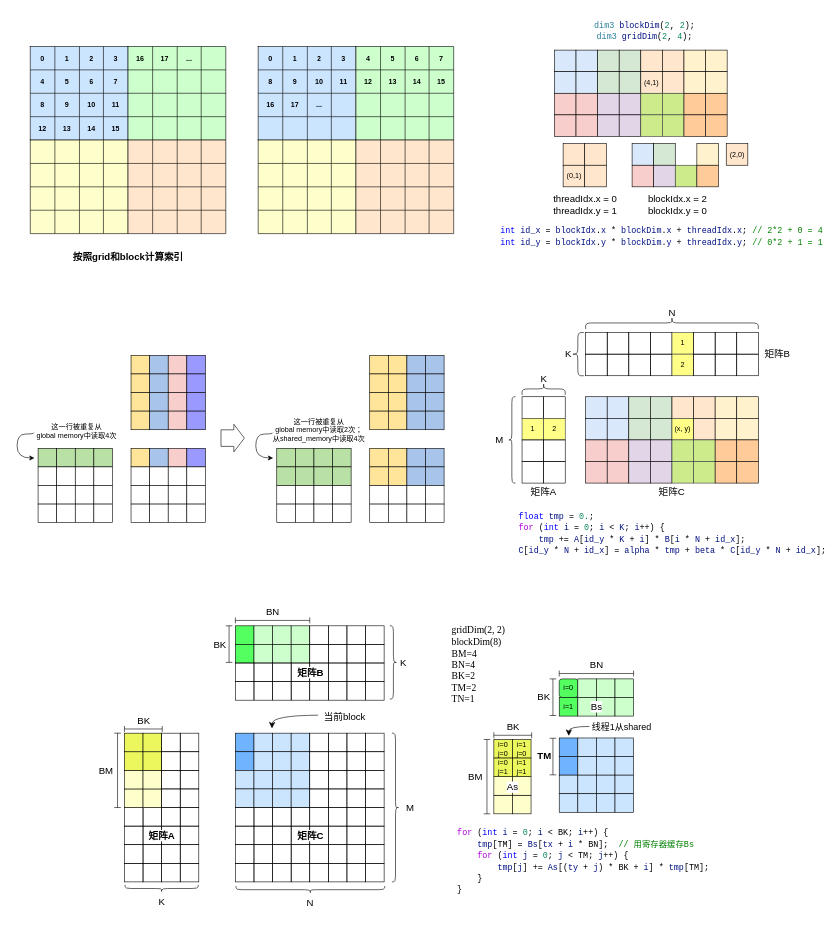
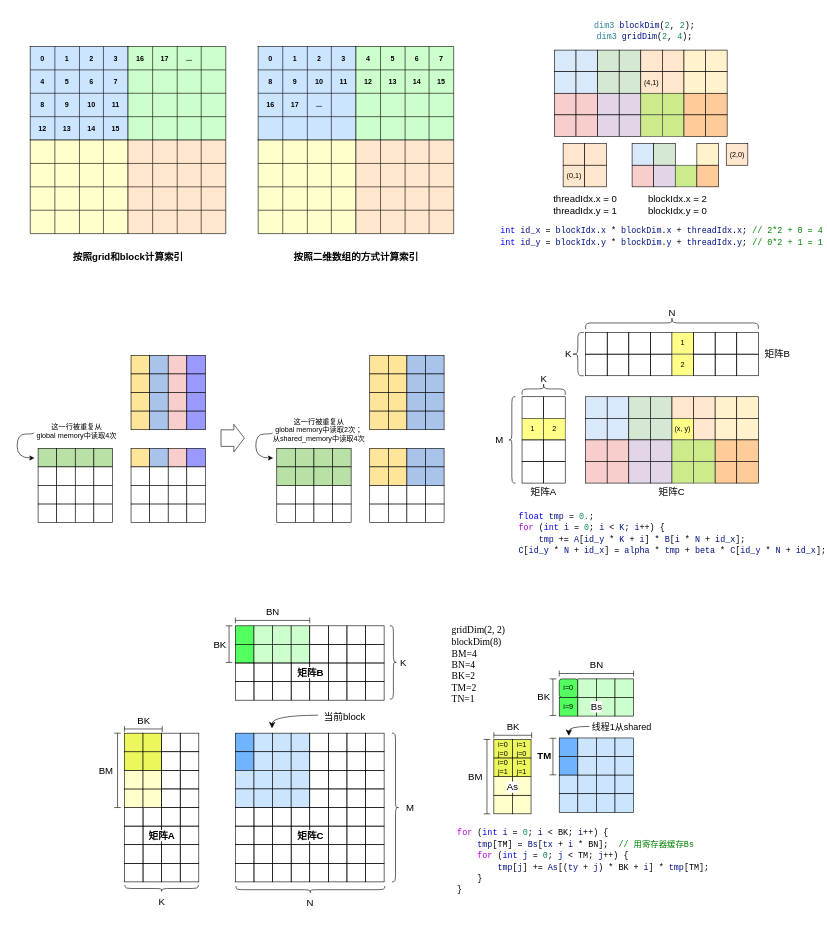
node "按照二维数组的方式计算索引": added
node "i=1": label "i=1" -> "i=9"
